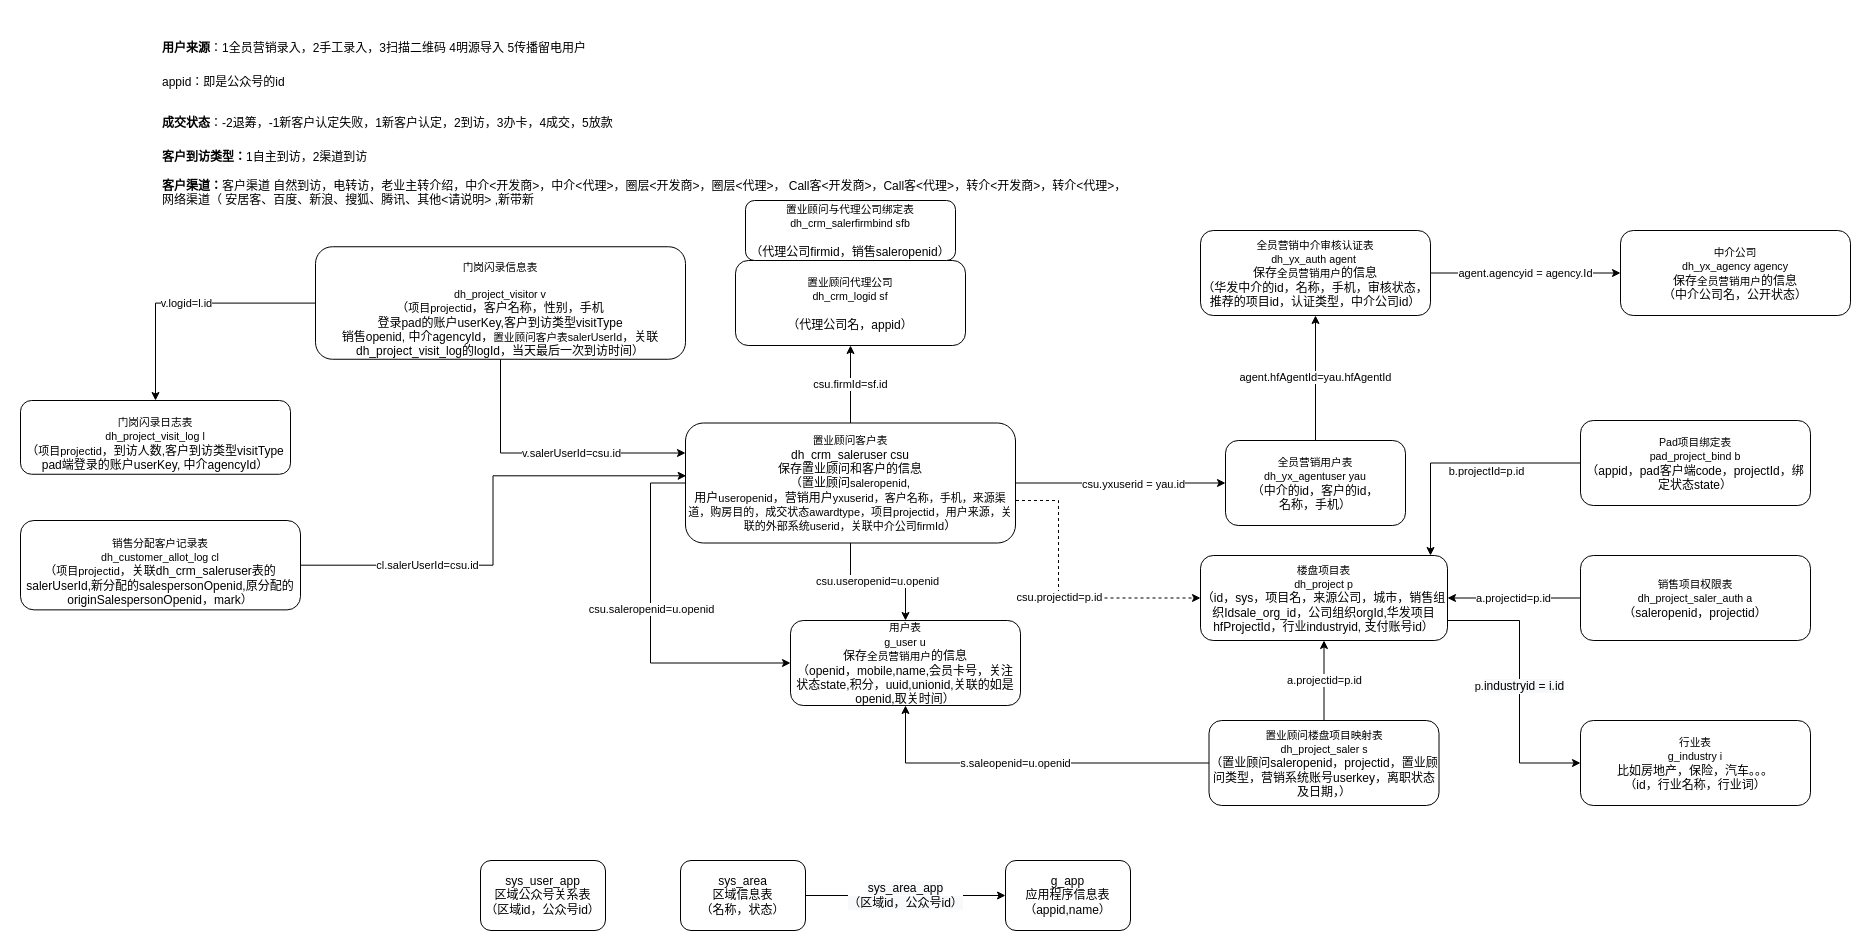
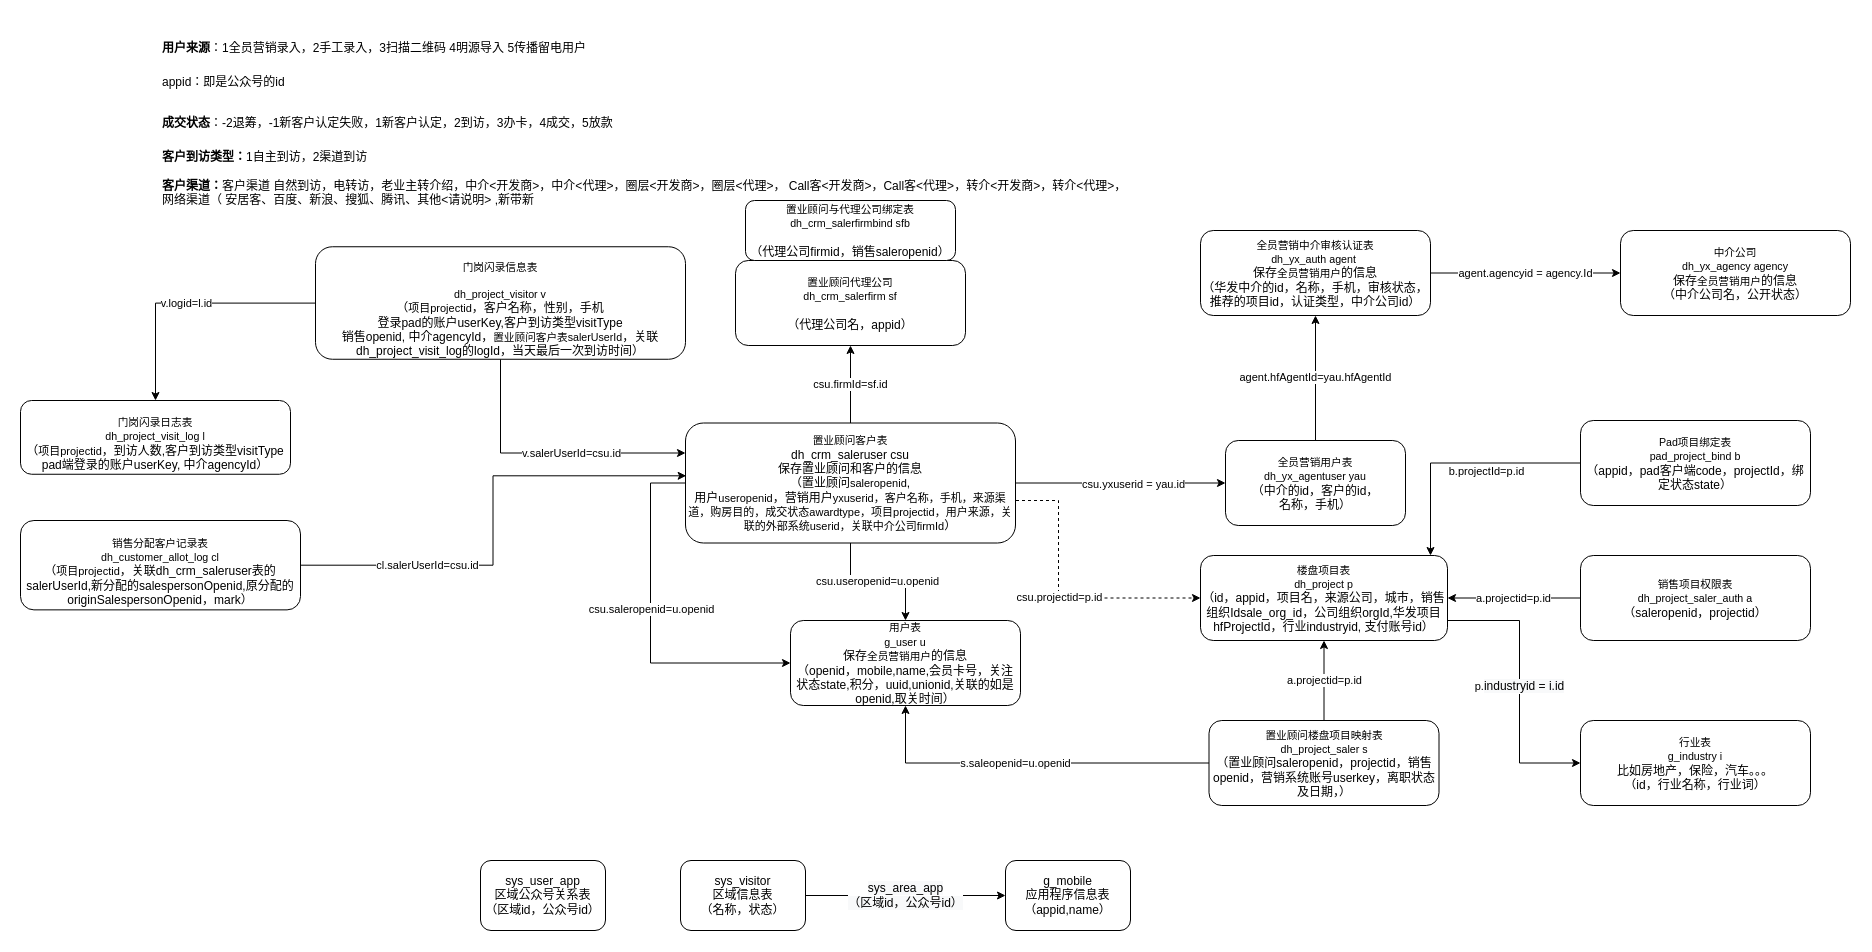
node "置业顾问代理公司 dh_crm_logid sf （代理公司名，appid）": label "置业顾问代理公司 dh_crm_logid sf （代理公司名，appid）" -> "置业顾问代理公司 dh_crm_salerfirm sf （代理公司名，appid）"
node "楼盘项目表 dh_project p （id，sys，项目名，来源公司，城市，销售组织Idsale_org_id，公司组织orgId,华发项目hfProjectId，行业industryid, 支付账号id）": label "楼盘项目表 dh_project p （id，sys，项目名，来源公司，城市，销售组织Idsale_org_id，公司组织orgId,华发项目hfProjectId，行业industryid, 支付账号id）" -> "楼盘项目表 dh_project p （id，appid，项目名，来源公司，城市，销售组织Idsale_org_id，公司组织orgId,华发项目hfProjectId，行业industryid, 支付账号id）"
node "置业顾问楼盘项目映射表 dh_project_saler s （置业顾问saleropenid，projectid，置业顾问类型，营销系统账号userkey，离职状态及日期，）": label "置业顾问楼盘项目映射表 dh_project_saler s （置业顾问saleropenid，projectid，置业顾问类型，营销系统账号userkey，离职状态及日期，）" -> "置业顾问楼盘项目映射表 dh_project_saler s （置业顾问saleropenid，projectid，销售openid，营销系统账号userkey，离职状态及日期，）"
node "sys_area 区域信息表 （名称，状态）": label "sys_area 区域信息表 （名称，状态）" -> "sys_visitor 区域信息表 （名称，状态）"
node "g_app 应用程序信息表 （appid,name）": label "g_app 应用程序信息表 （appid,name）" -> "g_mobile 应用程序信息表 （appid,name）"
